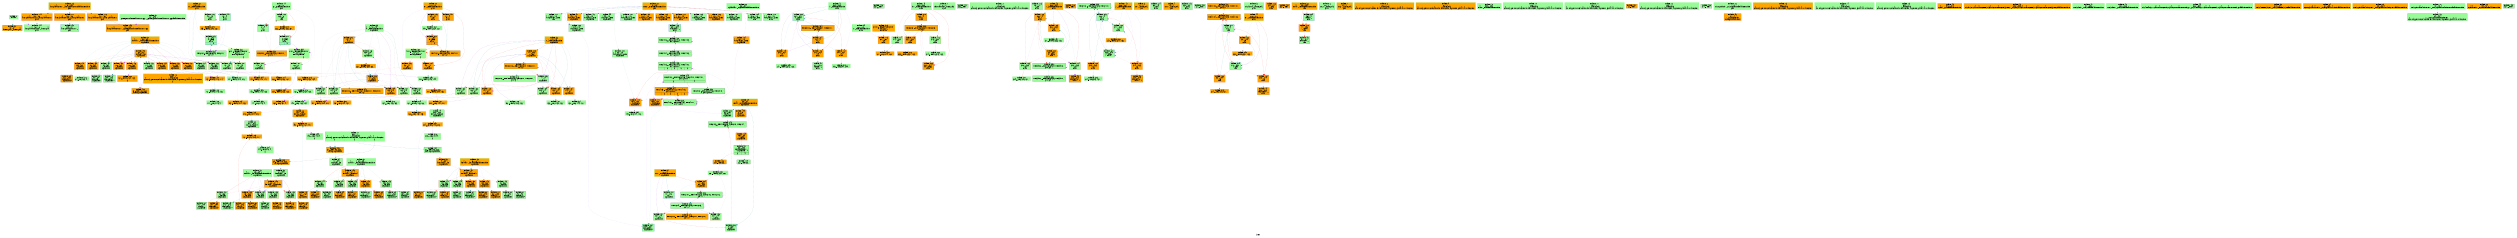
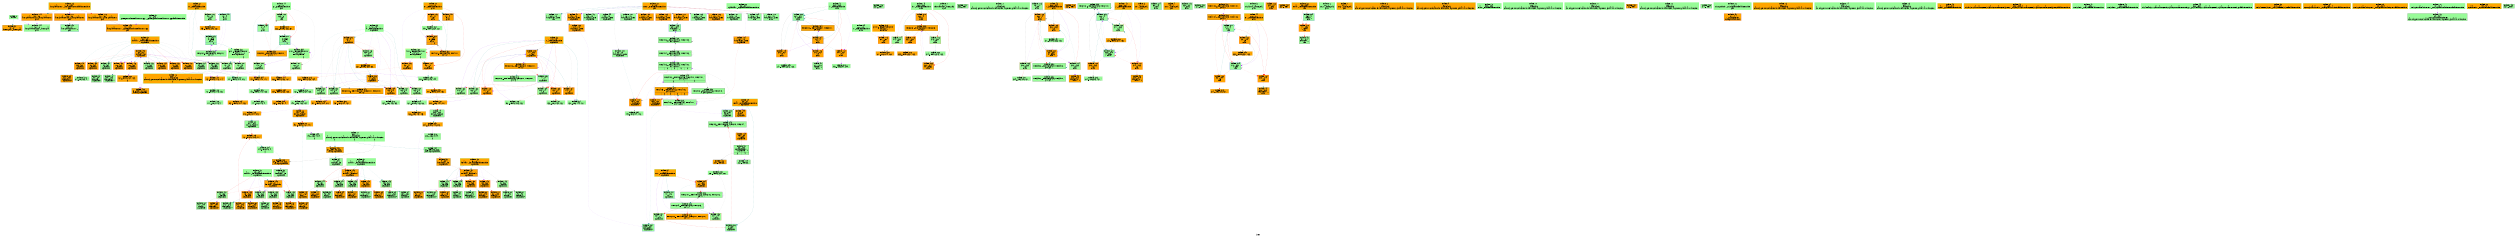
node "NodeID: 108": fillcolor palegreen -> orange
edge "NodeID: 36" -> "NodeID: 165": now "NodeID: 36" -> "NodeID: 314"
edge "NodeID: 121" -> "NodeID: 269": now "NodeID: 121" -> "NodeID: 274"
edge "NodeID: 198" -> "NodeID: 155": now "NodeID: 198" -> "NodeID: 73"
